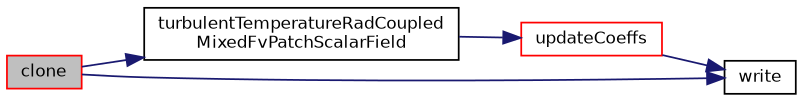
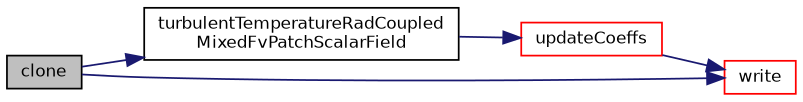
node "clone": color red -> black
node "write": color black -> red
